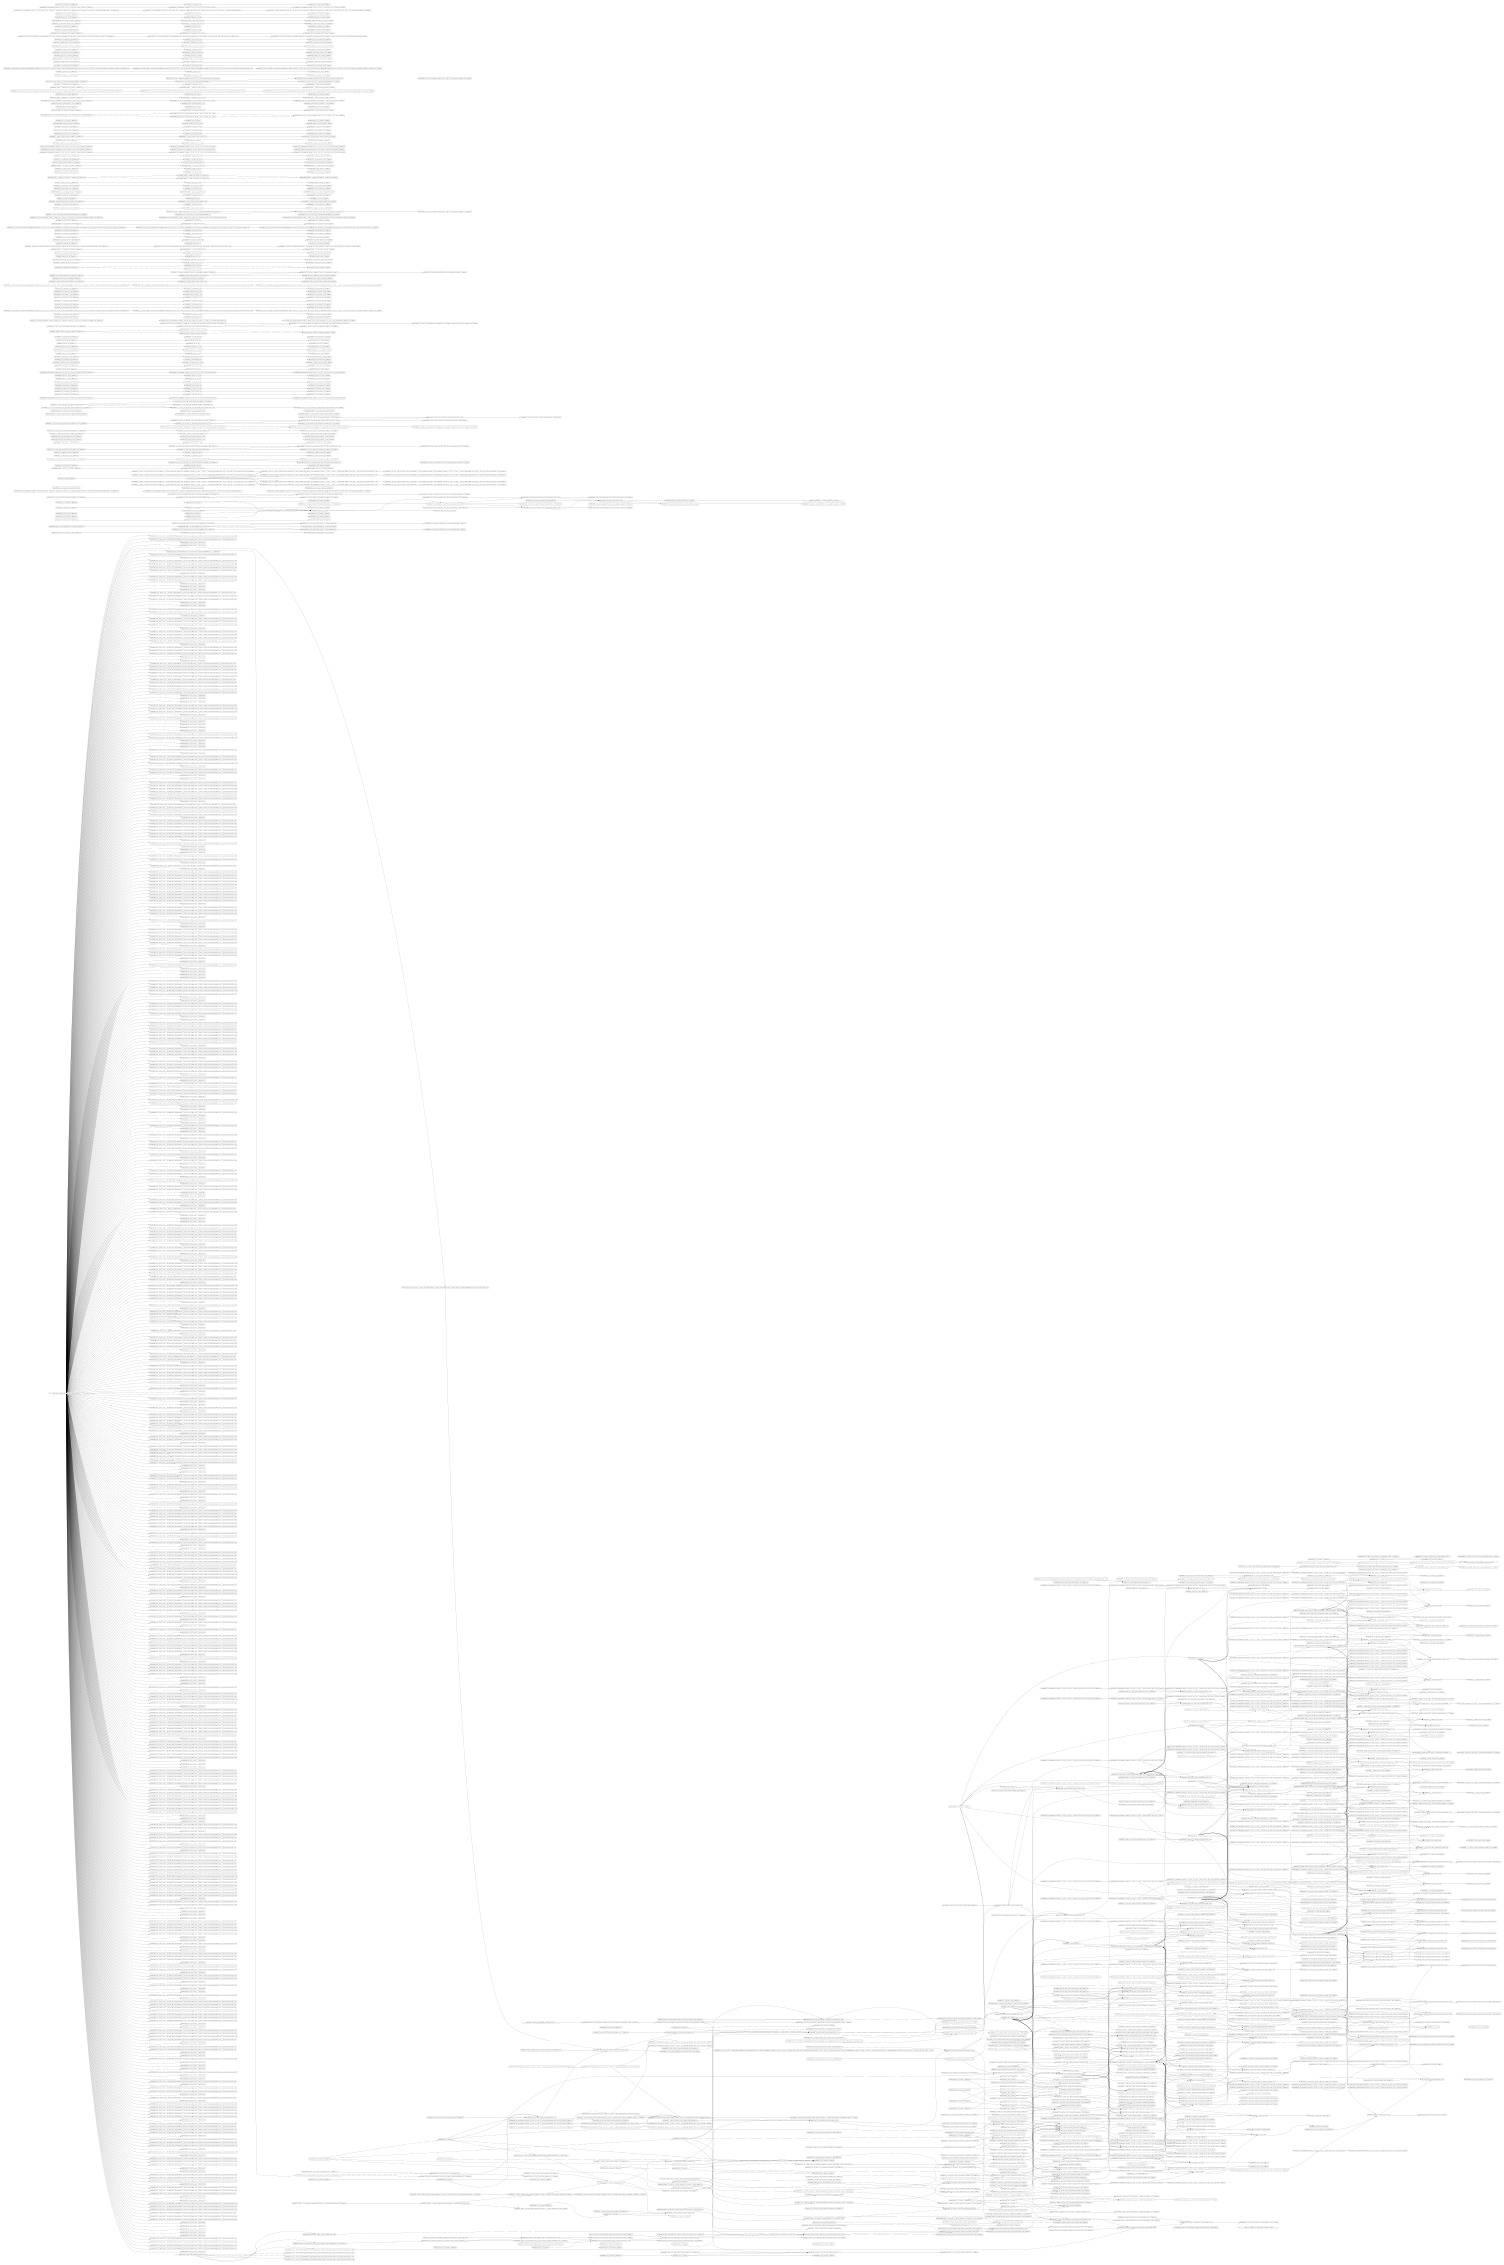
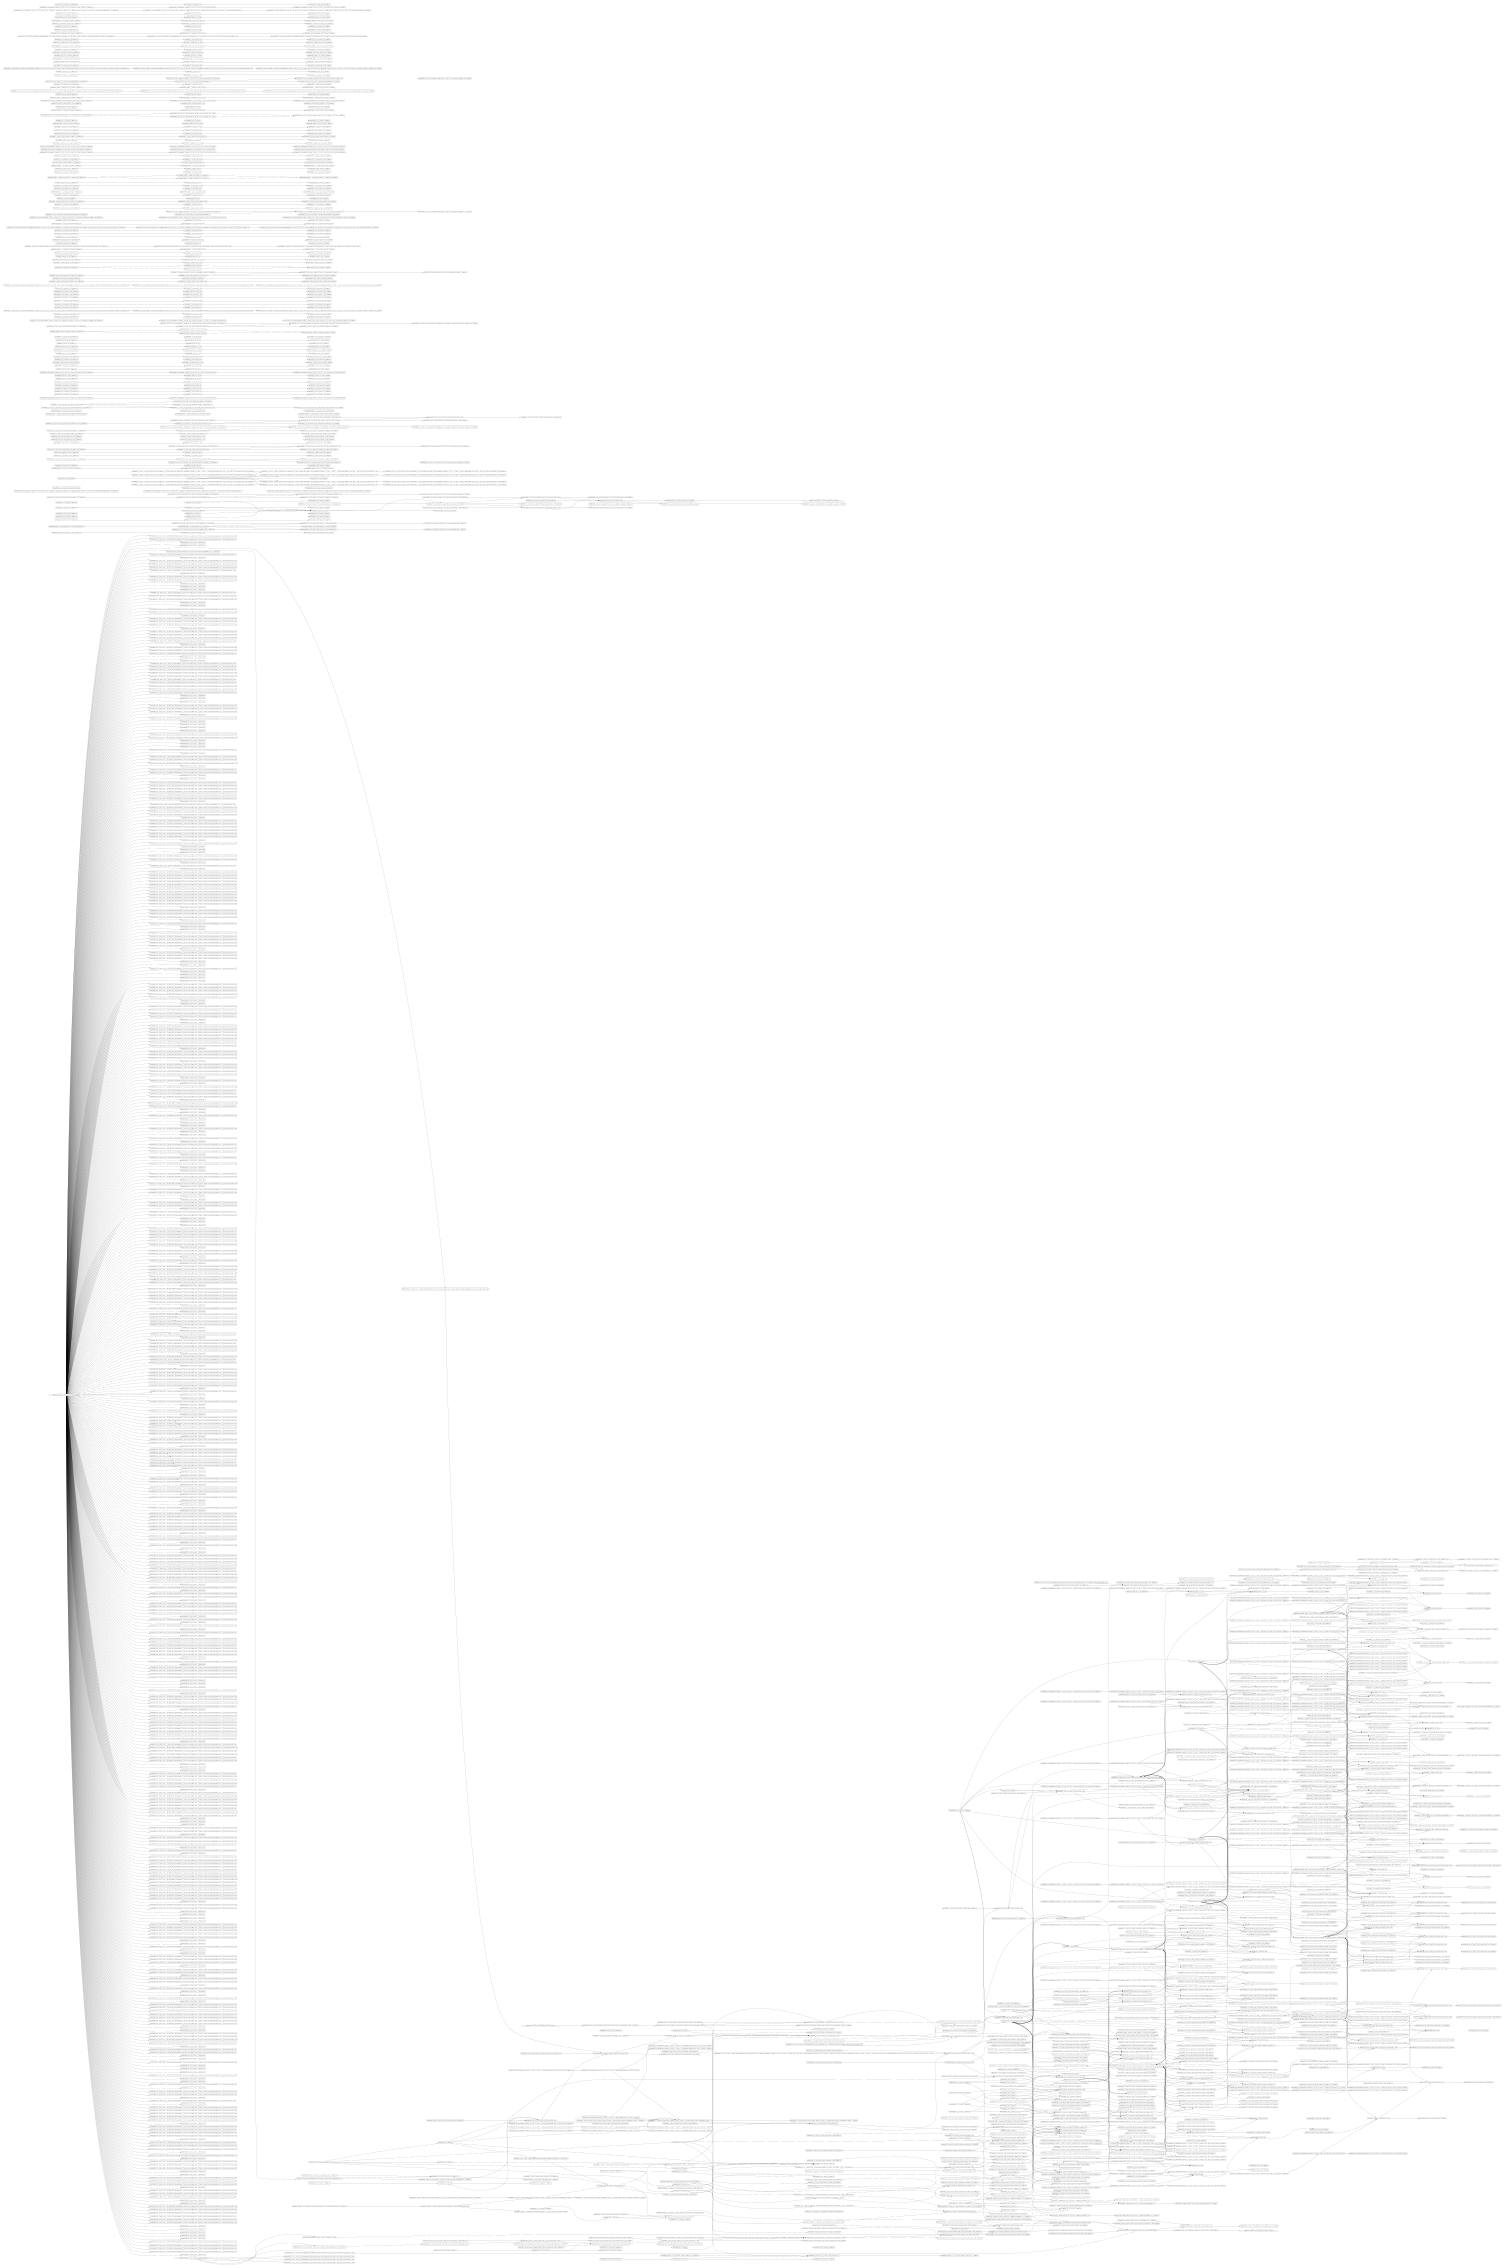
node "CE0x5633a80": added
